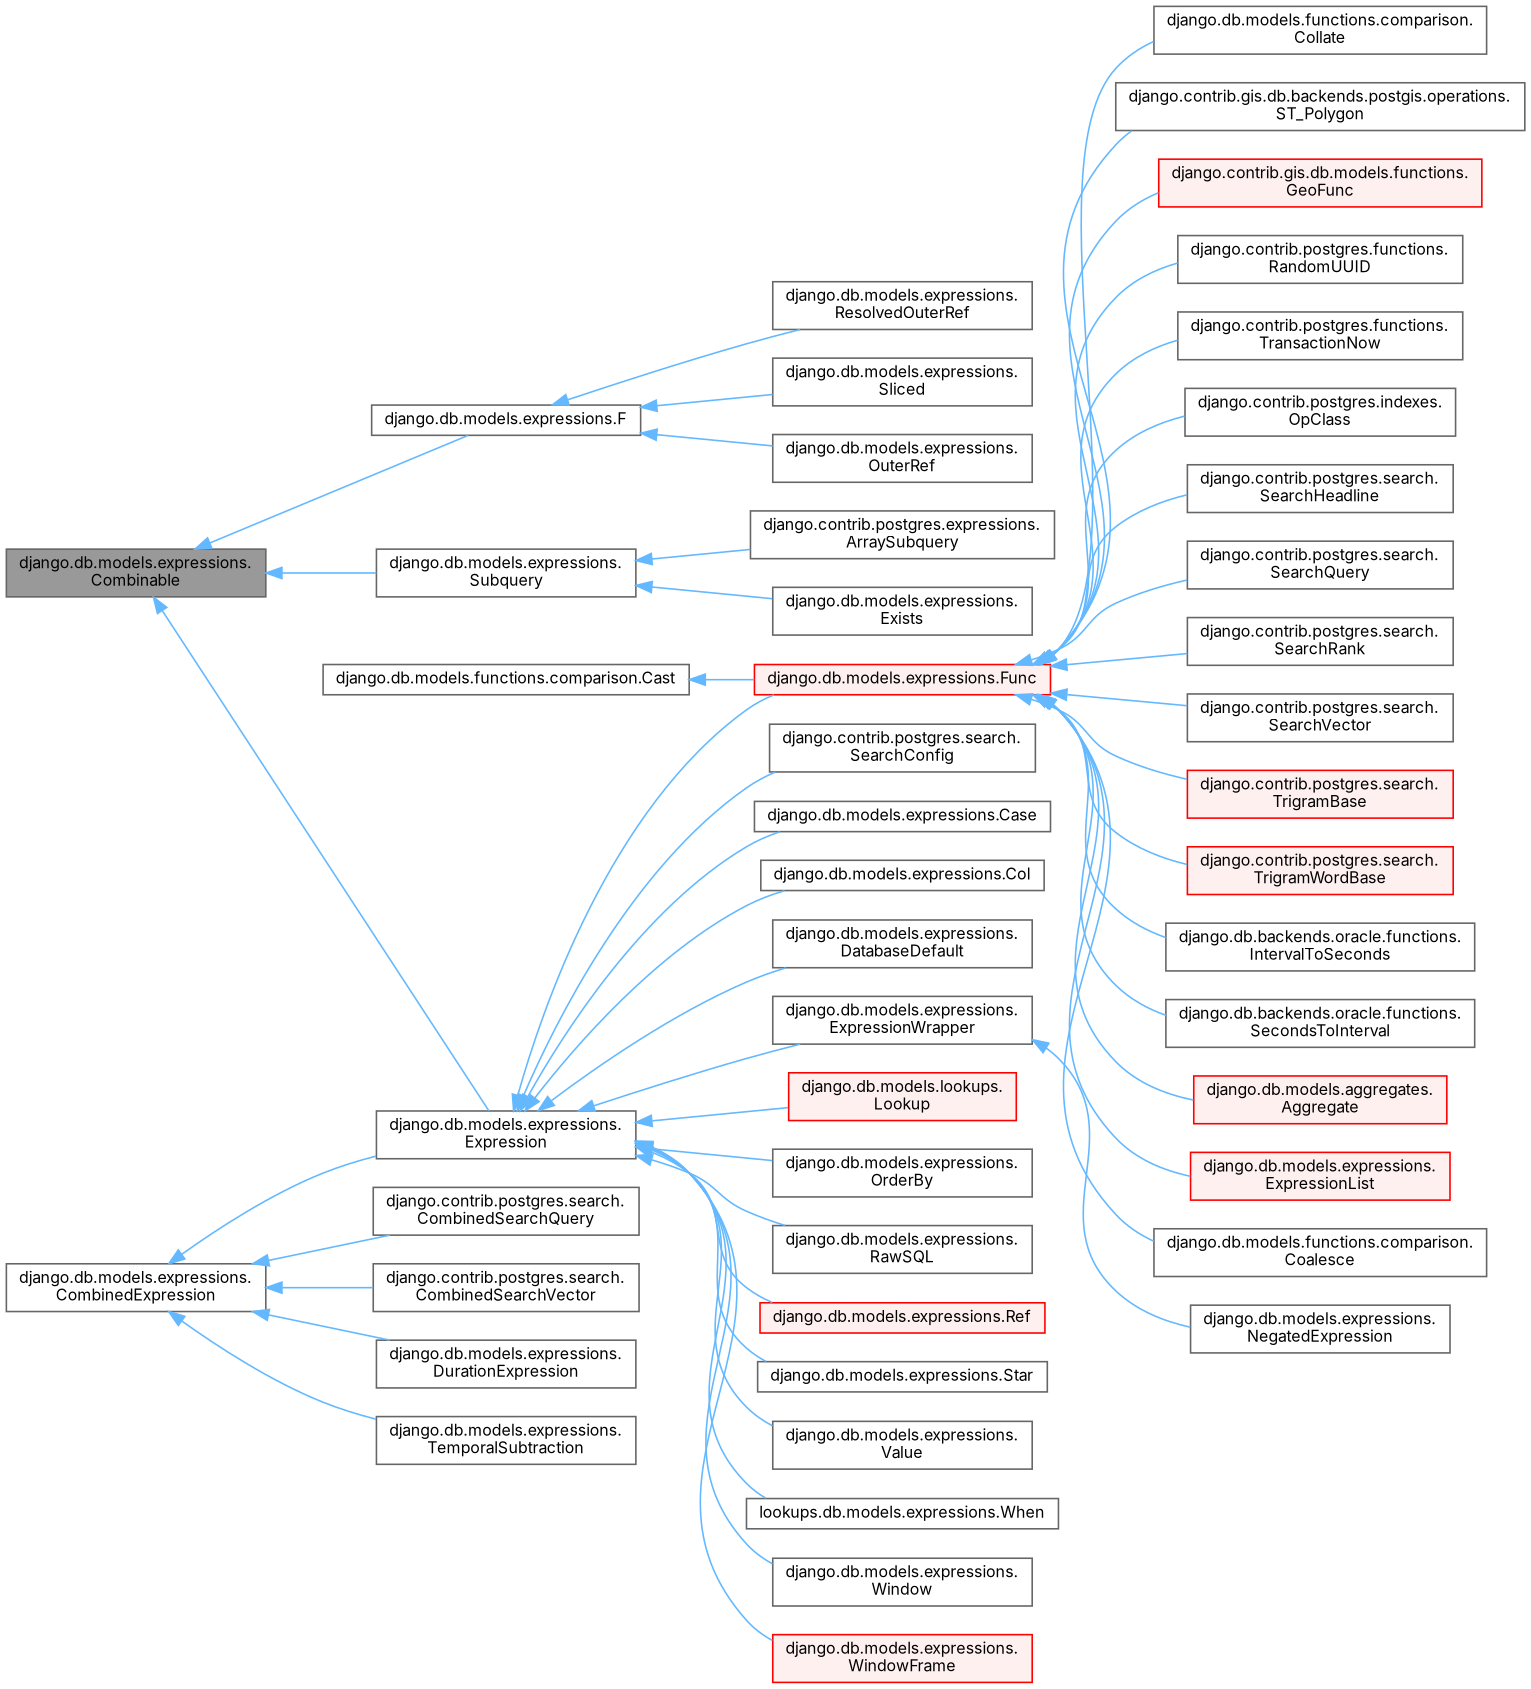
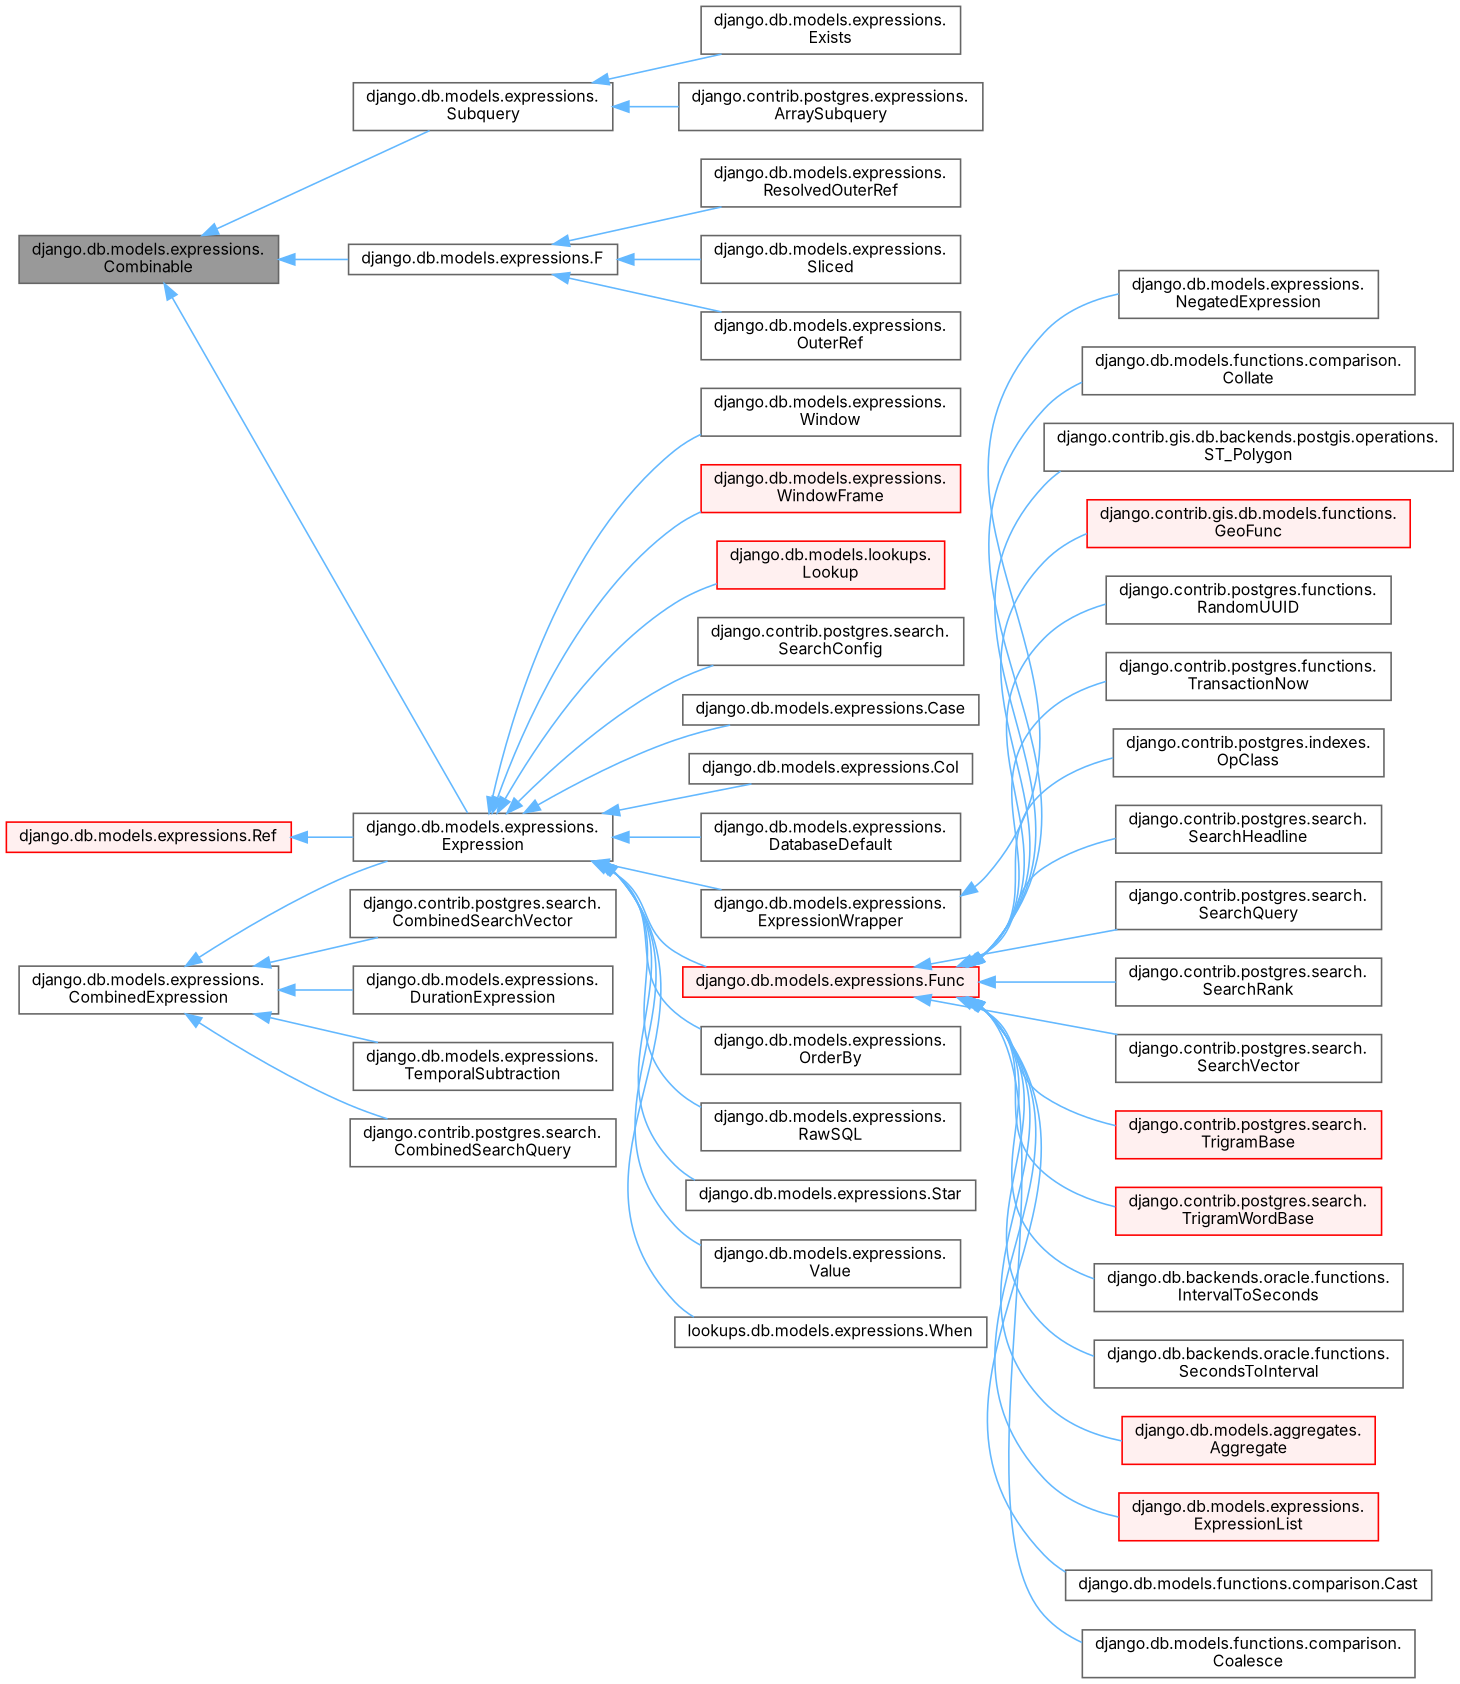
edge "django.db.models.expressions.Func" -> "django.db.models.functions.comparison.Cast": reversed
edge "django.db.models.expressions.Ref" -> "django.db.models.expressions. Expression": reversed
